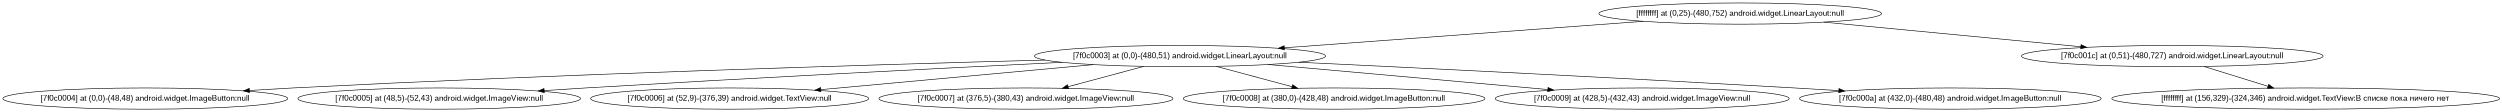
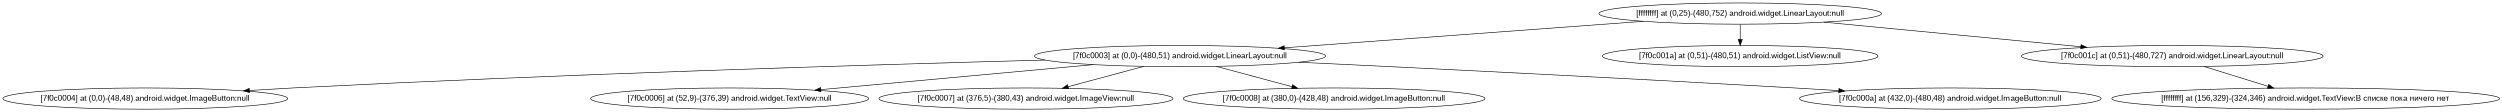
node "[7f0c001a] at (0,51)-(480,51) android.widget.ListView:null": added
node "[7f0c0005] at (48,5)-(52,43) android.widget.ImageView:null": removed
node "[7f0c0009] at (428,5)-(432,43) android.widget.ImageView:null": removed
